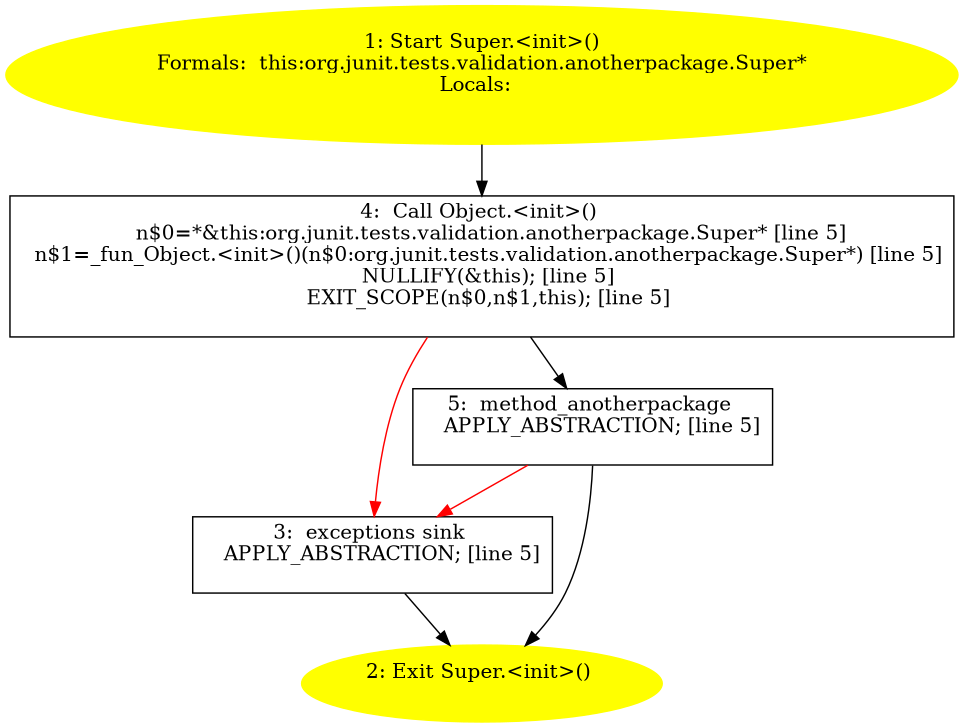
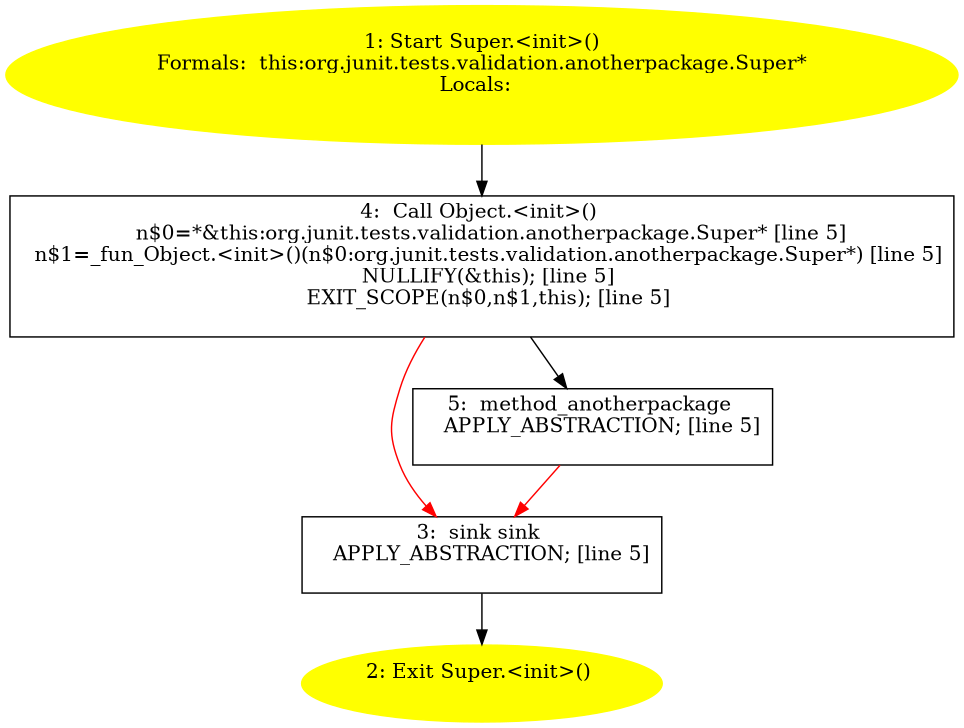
node "3:  exceptions sink APPLY_ABSTRACTION; [line 5]": label "3:  exceptions sink APPLY_ABSTRACTION; [line 5]" -> "3:  sink sink APPLY_ABSTRACTION; [line 5]"
edge "5:  method_anotherpackage APPLY_ABSTRACTION; [line 5]" -> "2: Exit Super.<init>()": removed
